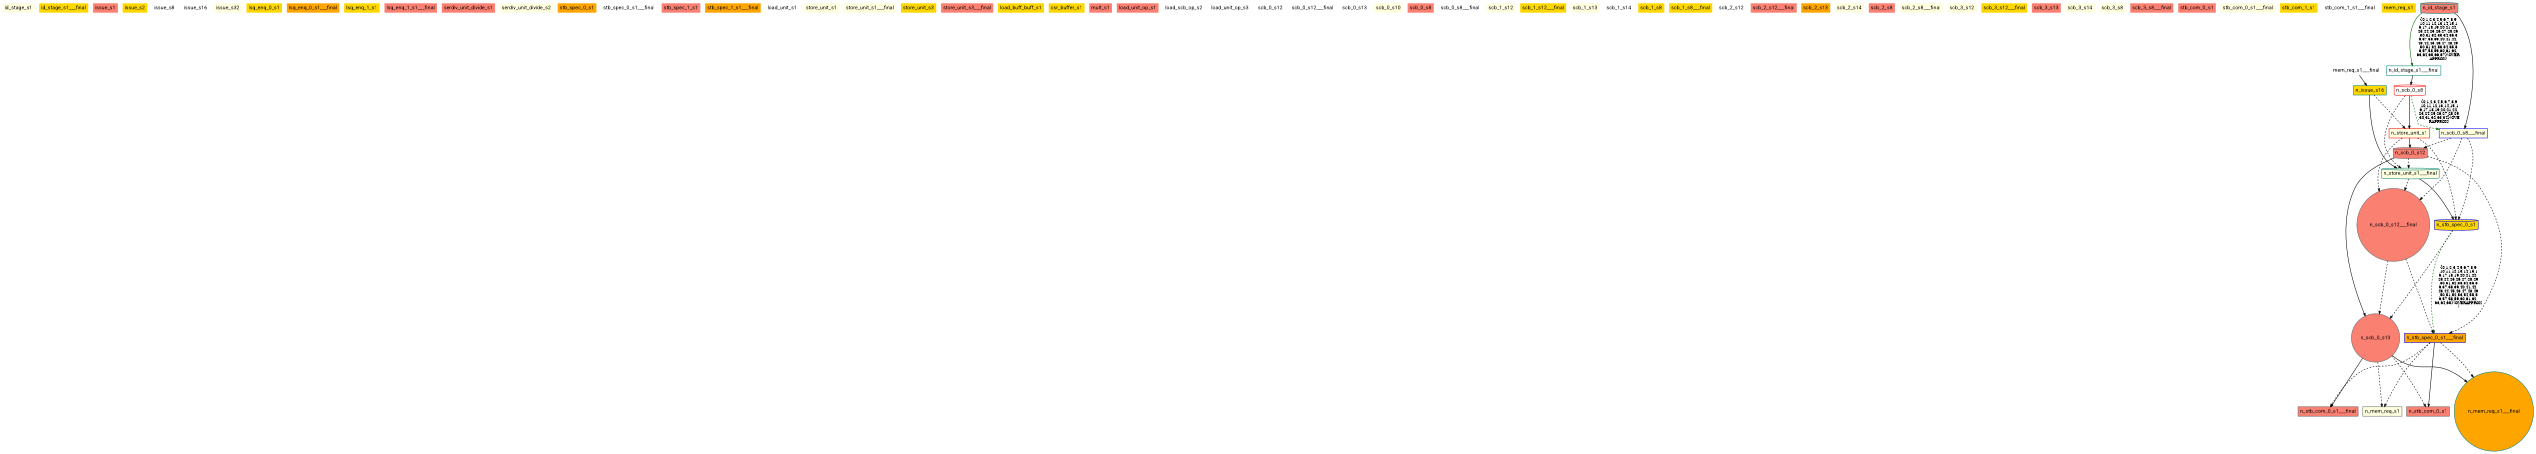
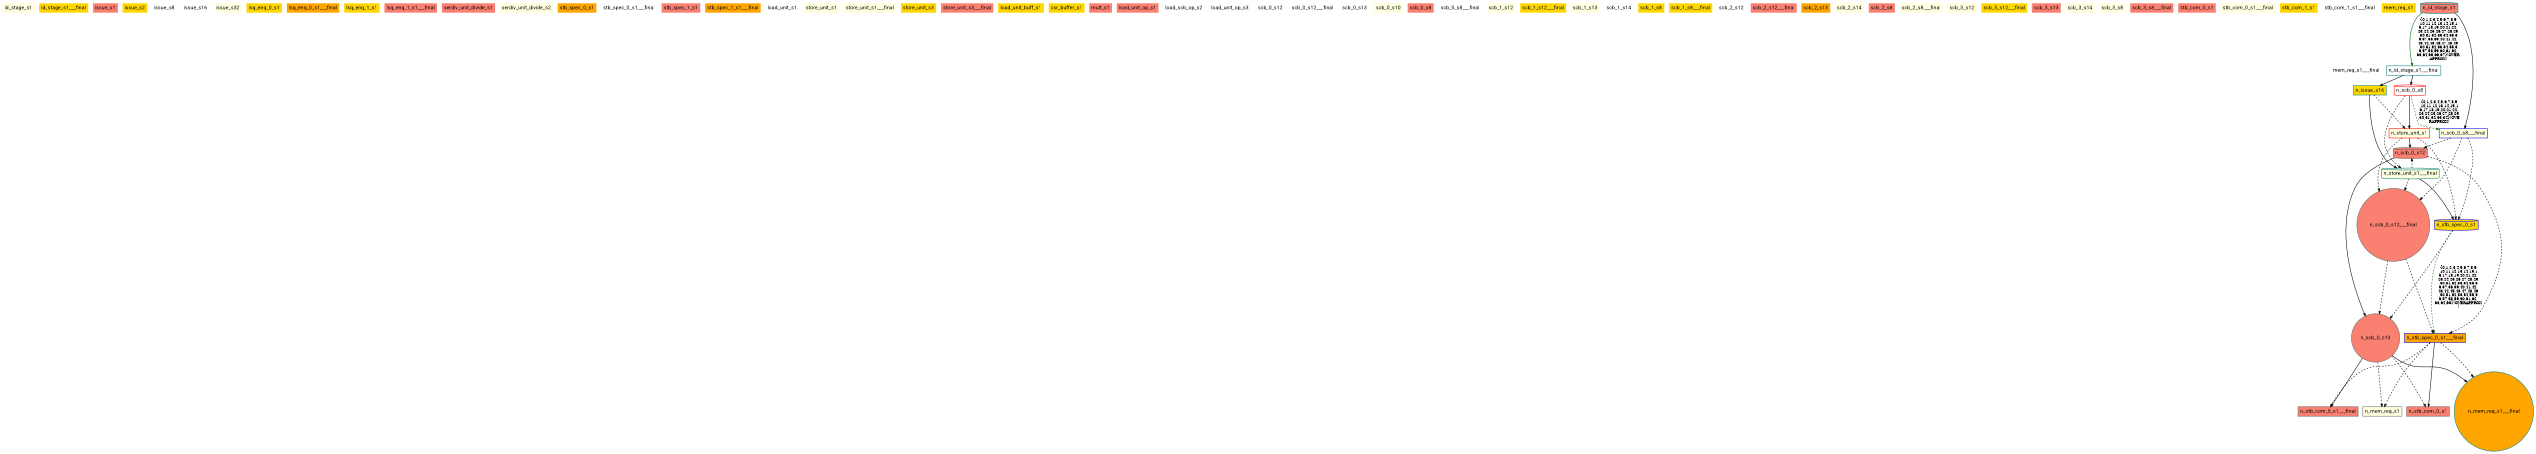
node "load_buff_buff_s1": label "load_buff_buff_s1" -> "load_unit_buff_s1"
edge "mem_req_s1___final" -> "n_issue_s16": now "n_id_stage_s1___final" -> "n_issue_s16"
edge "n_scb_0_s12" -> "n_store_unit_s1___final": reversed
